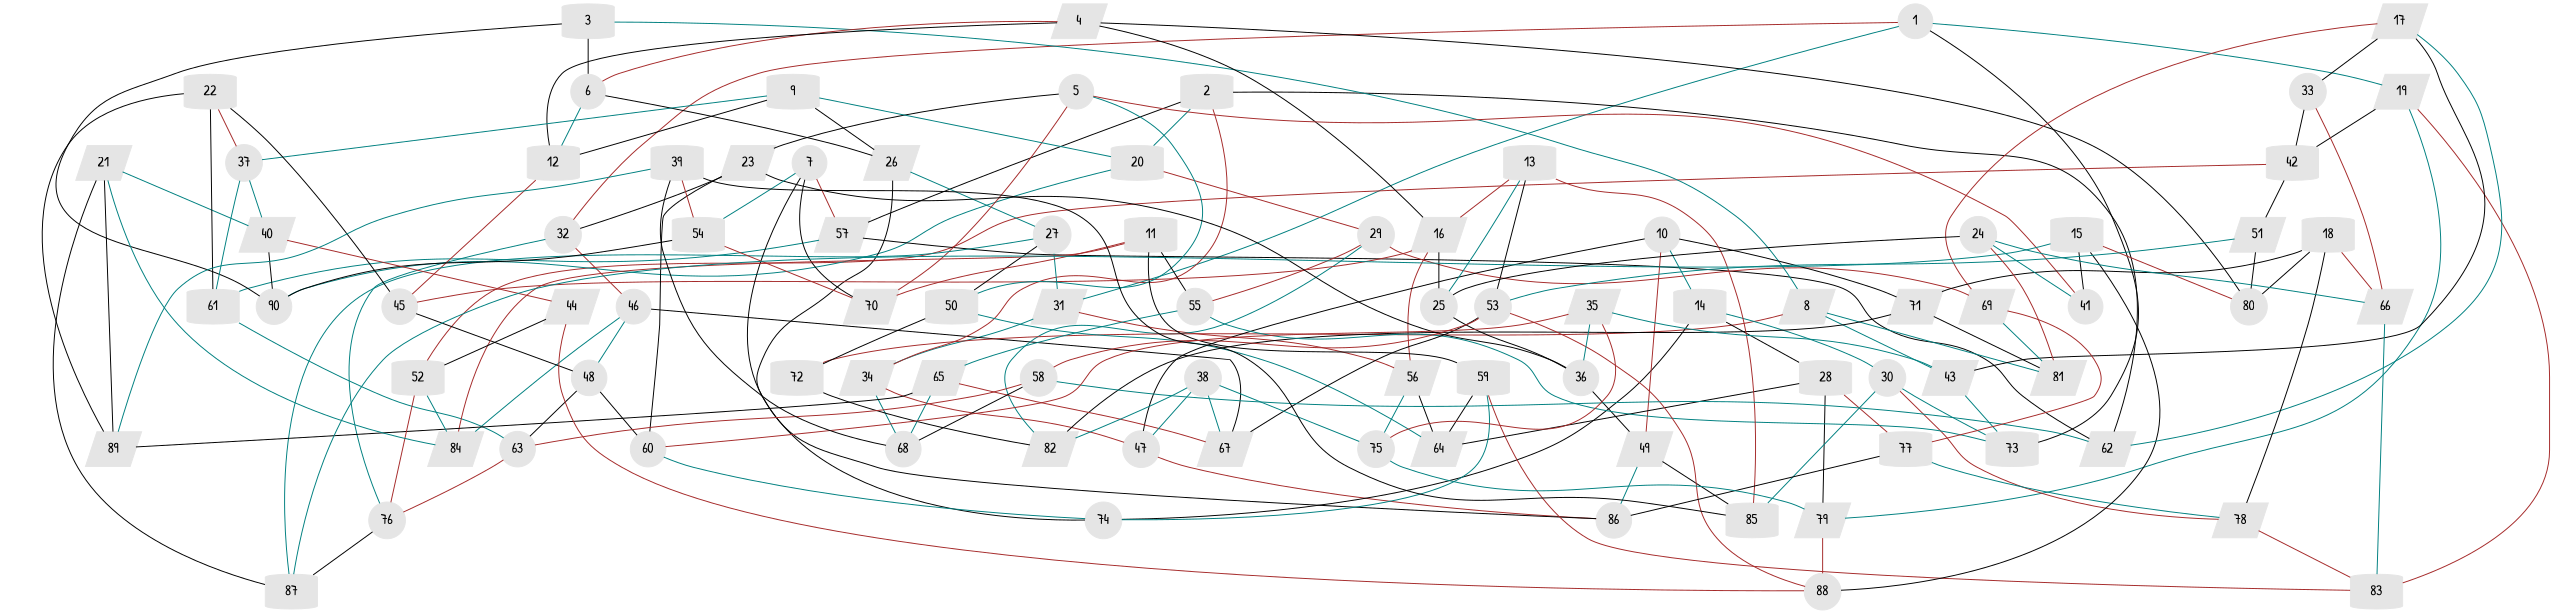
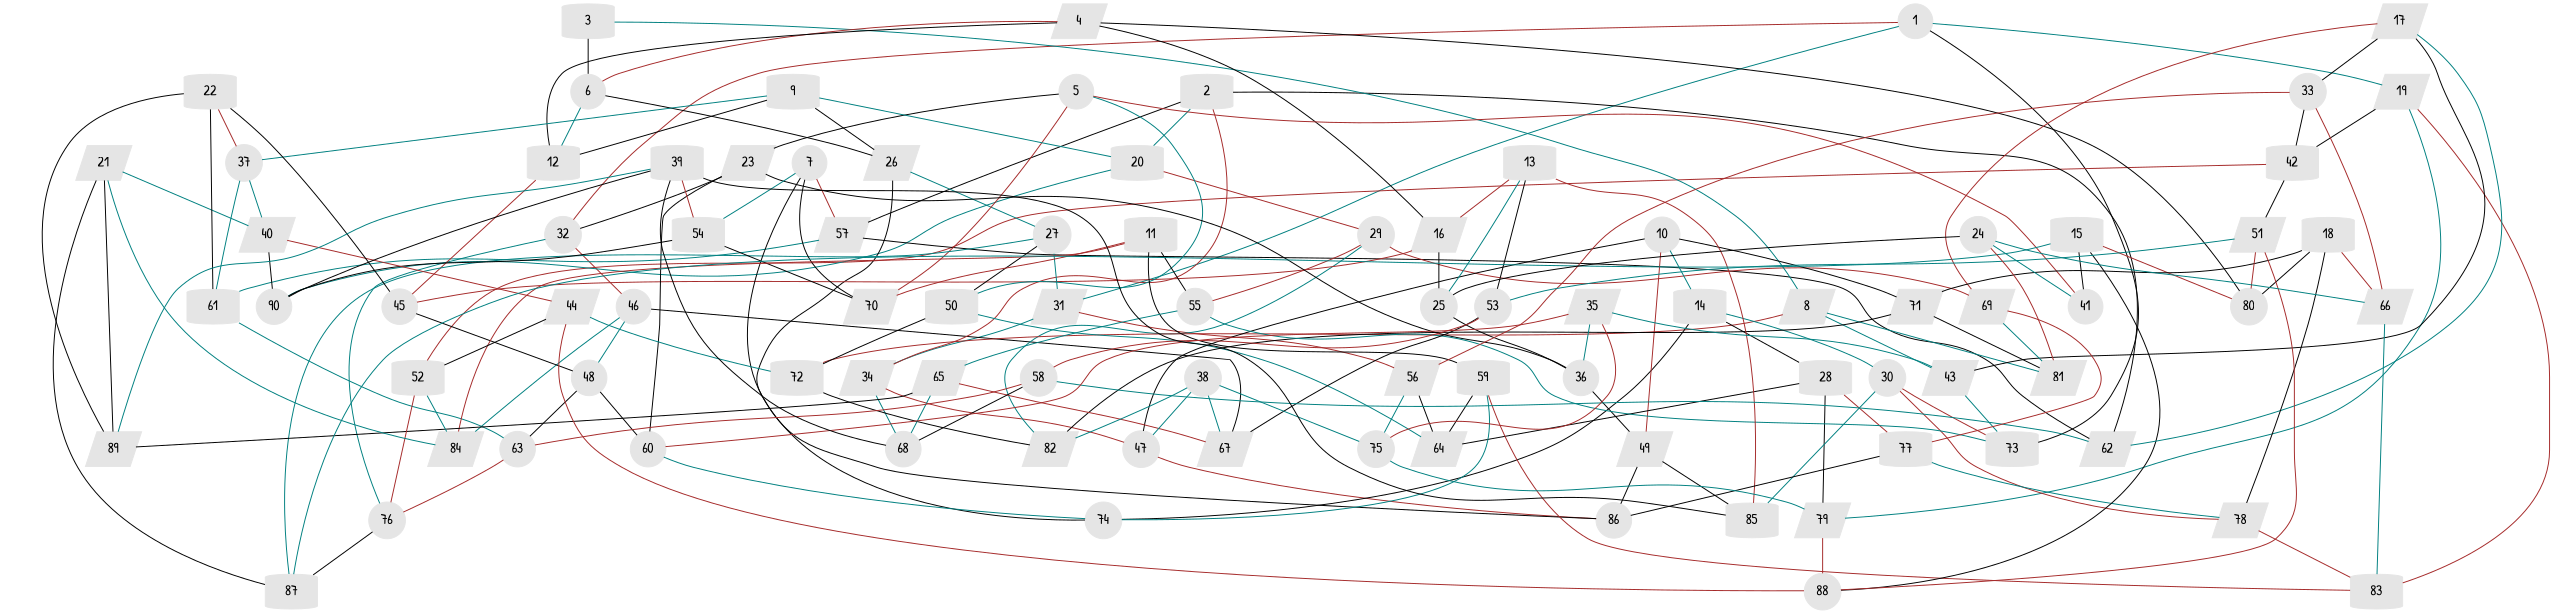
edge "3" -- "90": now "39" -- "90"
edge "51" -- "80": color black -> brown
edge "54" -- "70": color brown -> black
edge "16" -- "56": now "33" -- "56"
edge "44" -- "72": added
edge "30" -- "73": color teal -> brown
edge "53" -- "88": now "51" -- "88"
edge "49" -- "86": color teal -> black
